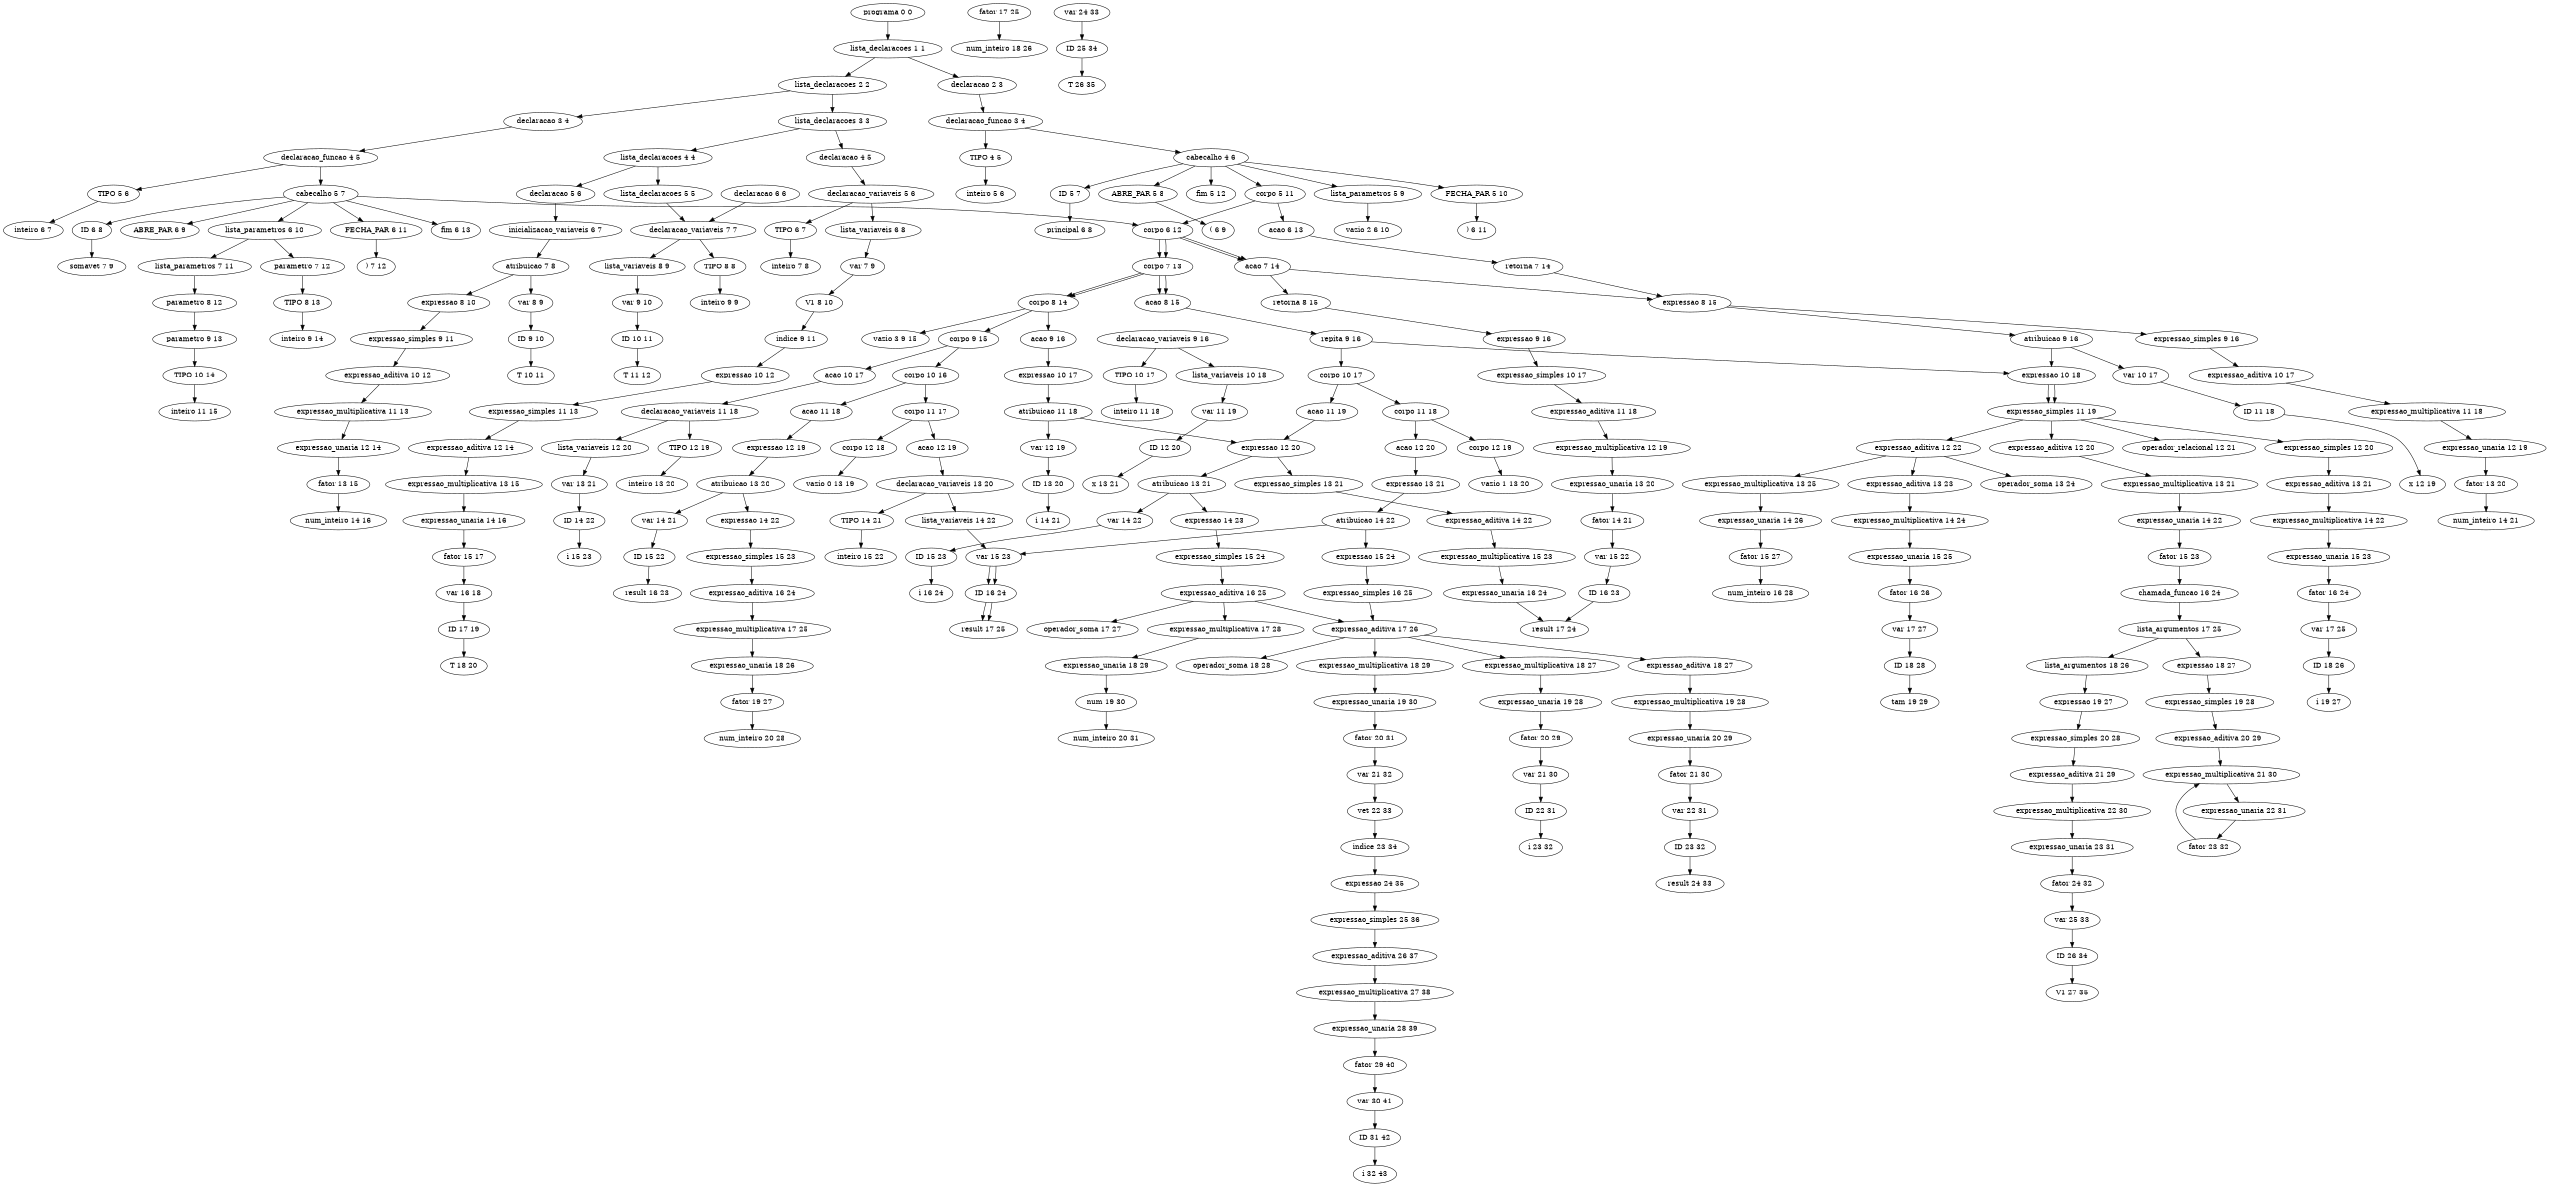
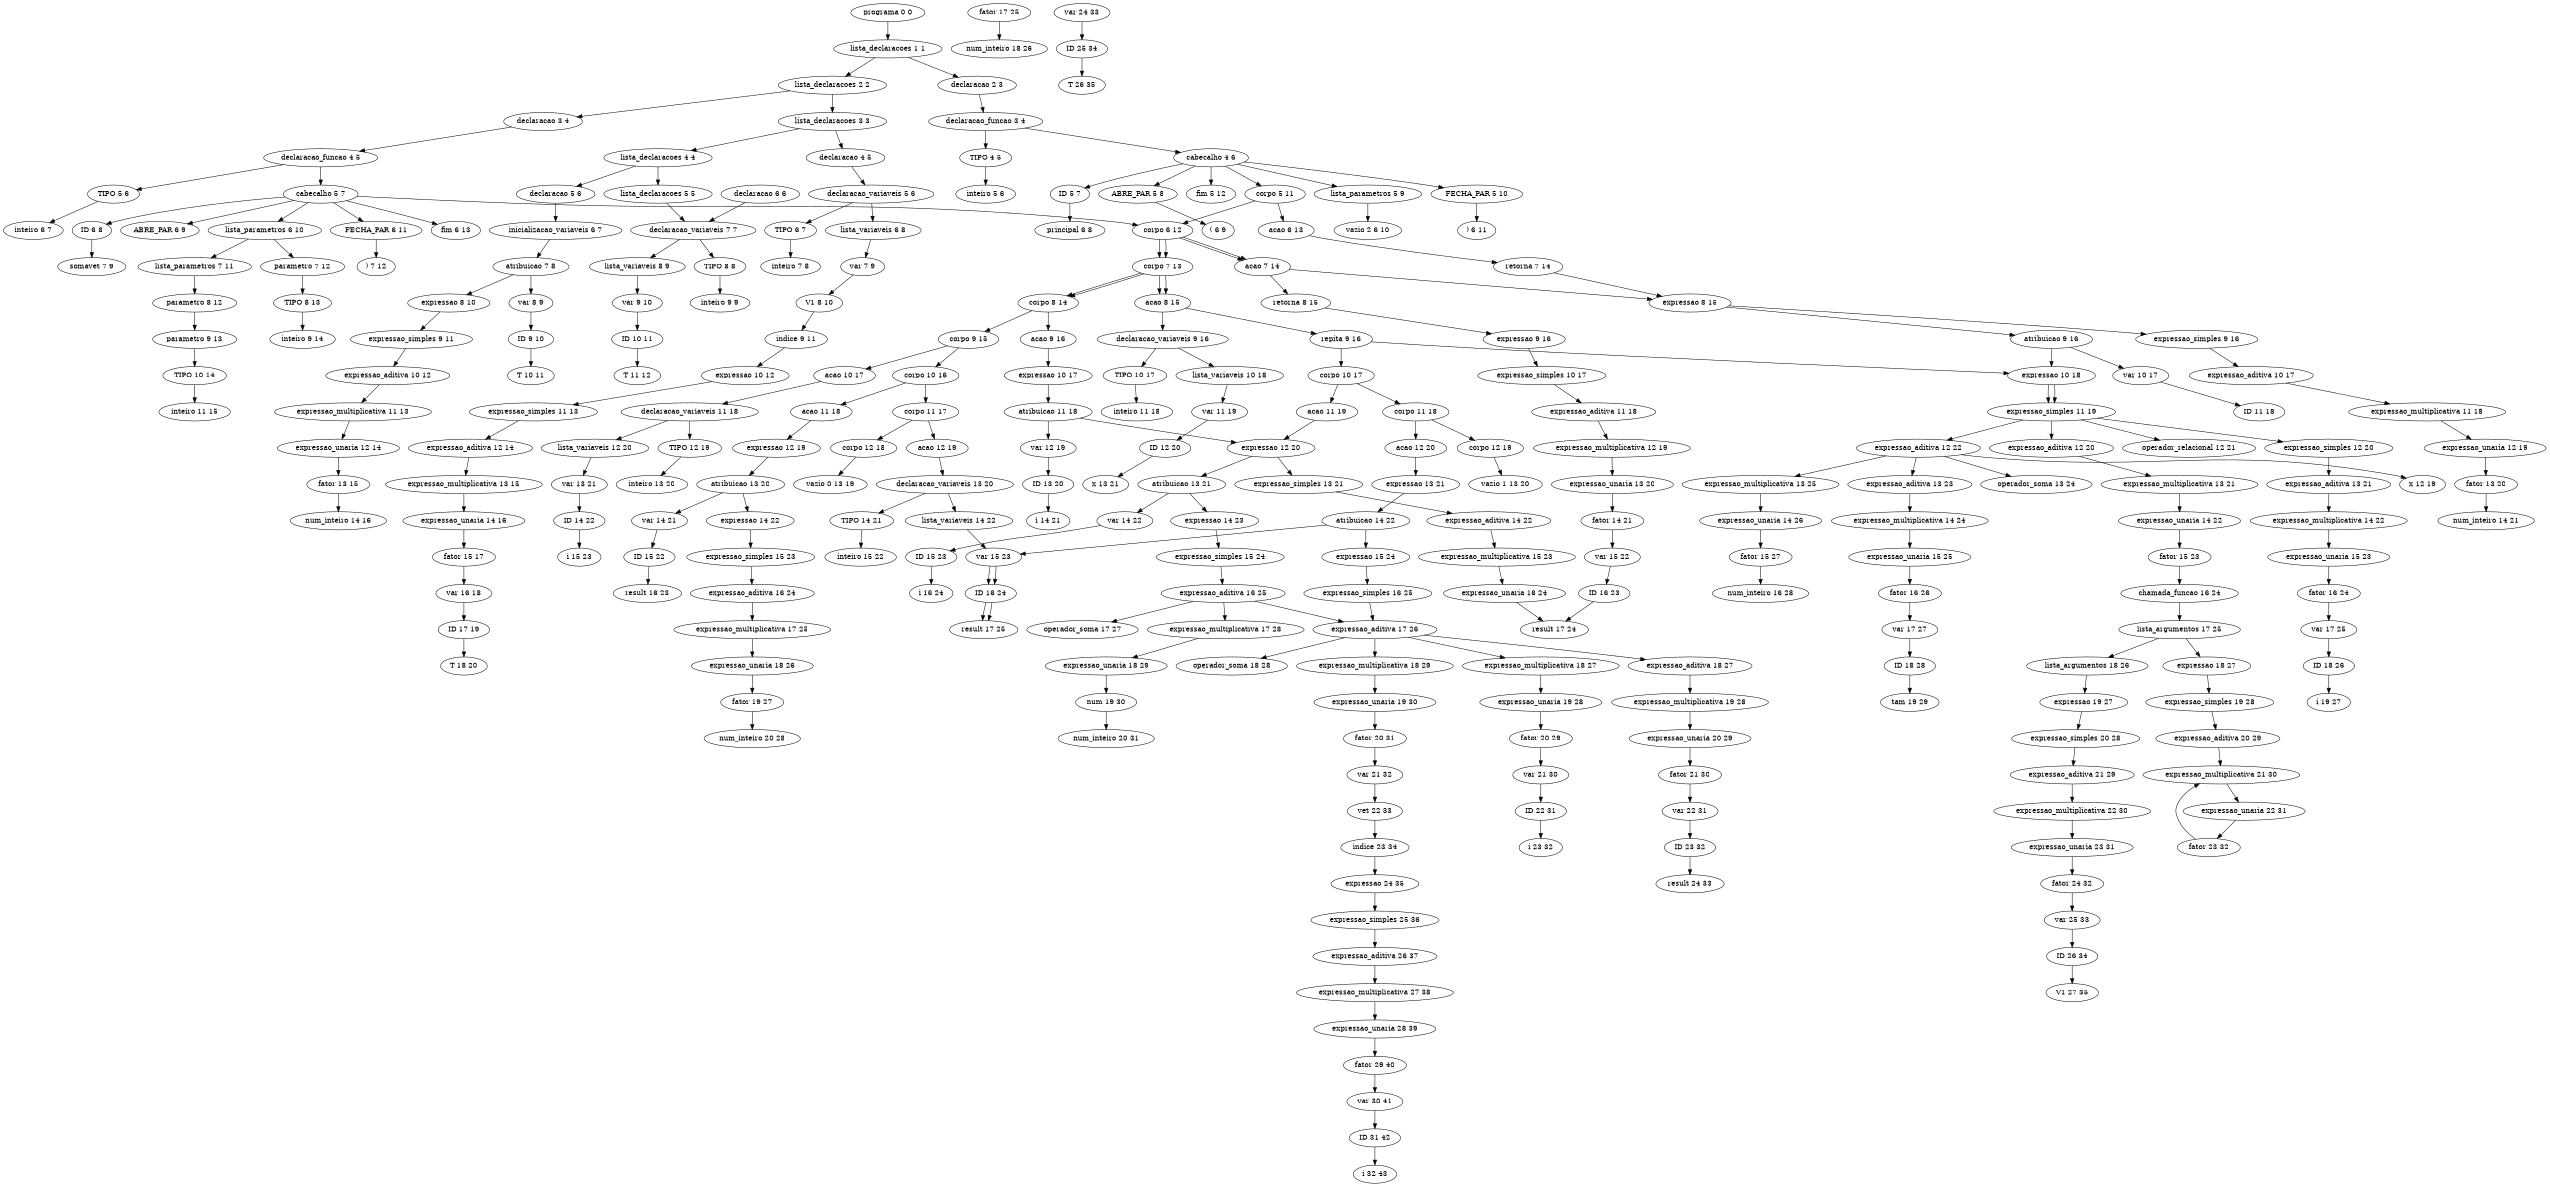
edge "acao 8 15" -> "declaracao_variaveis 9 16": added
node "vazio 3 9 15": removed
edge "ID 11 18" -> "x 12 19": now "expressao_aditiva 12 22" -> "x 12 19"
